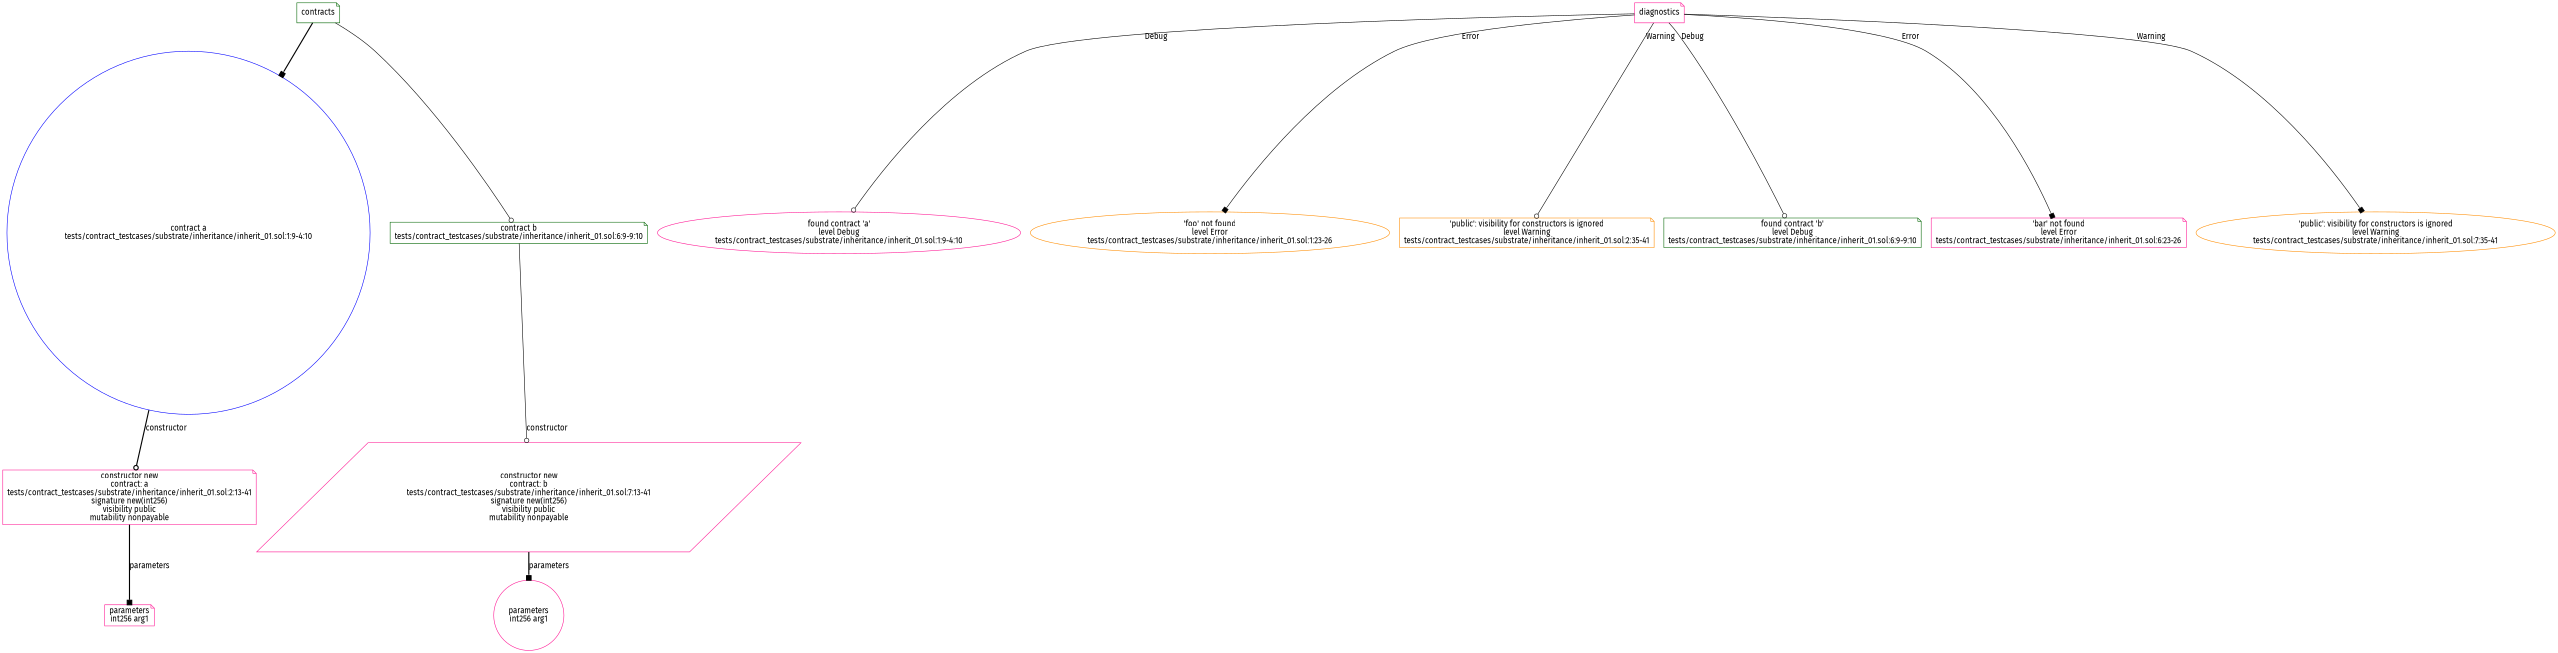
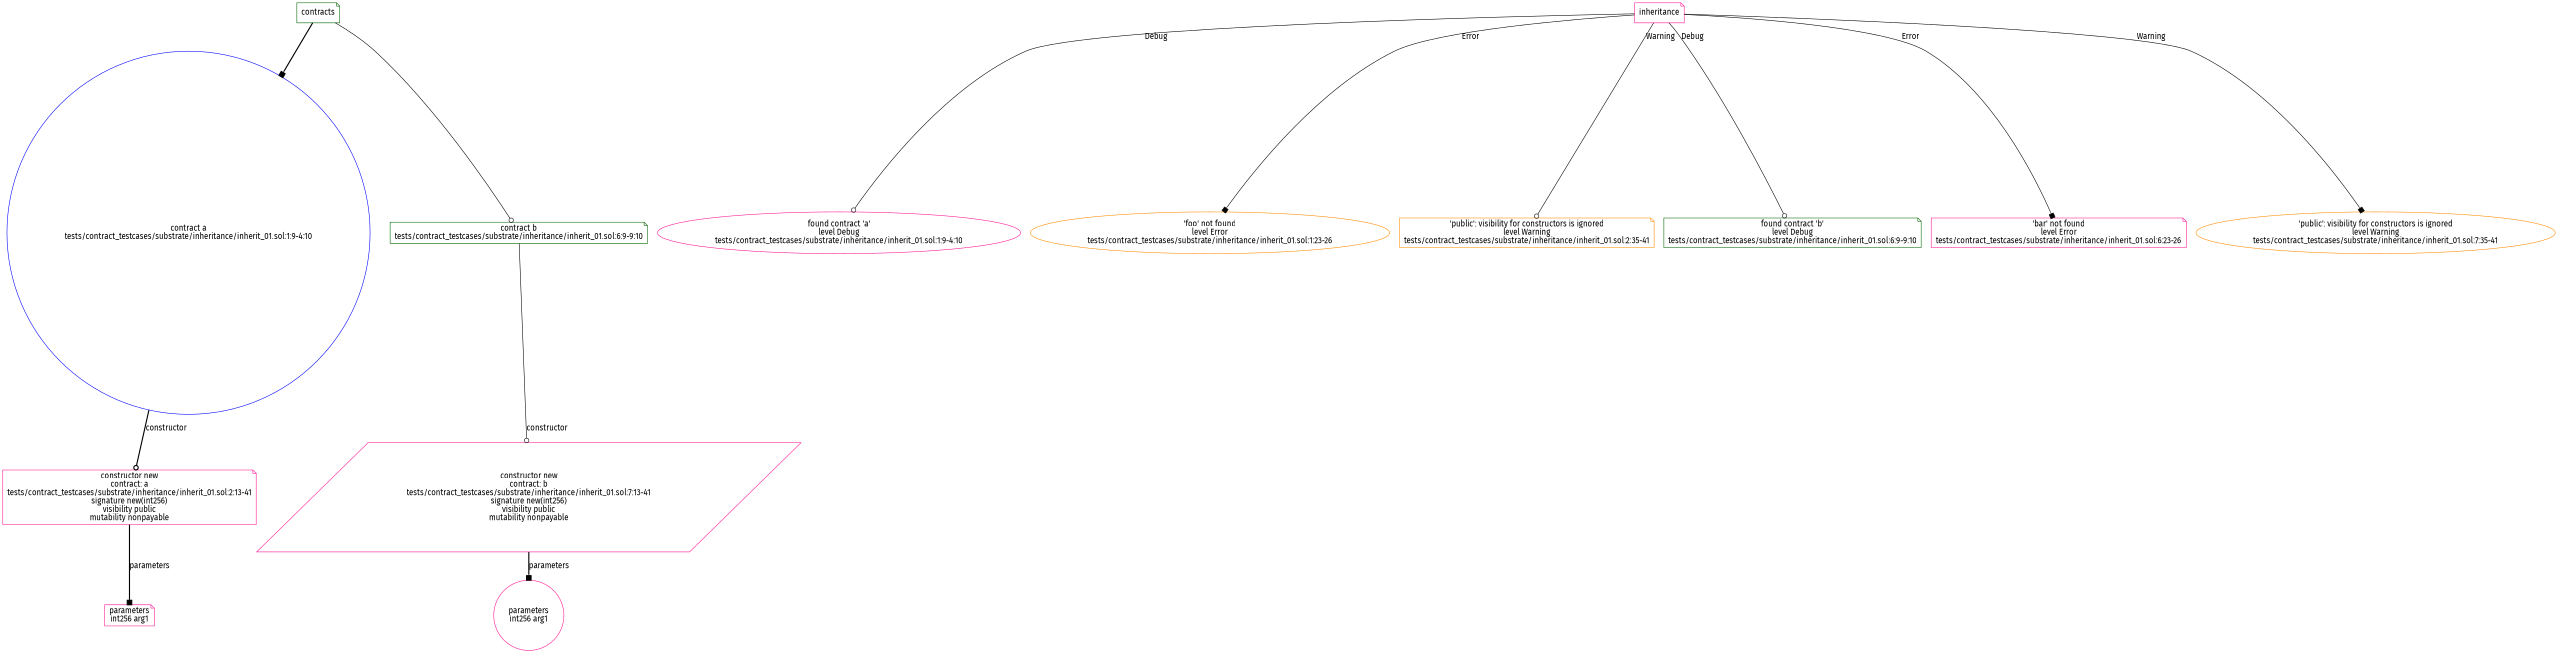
node "diagnostics": label "diagnostics" -> "inheritance"
